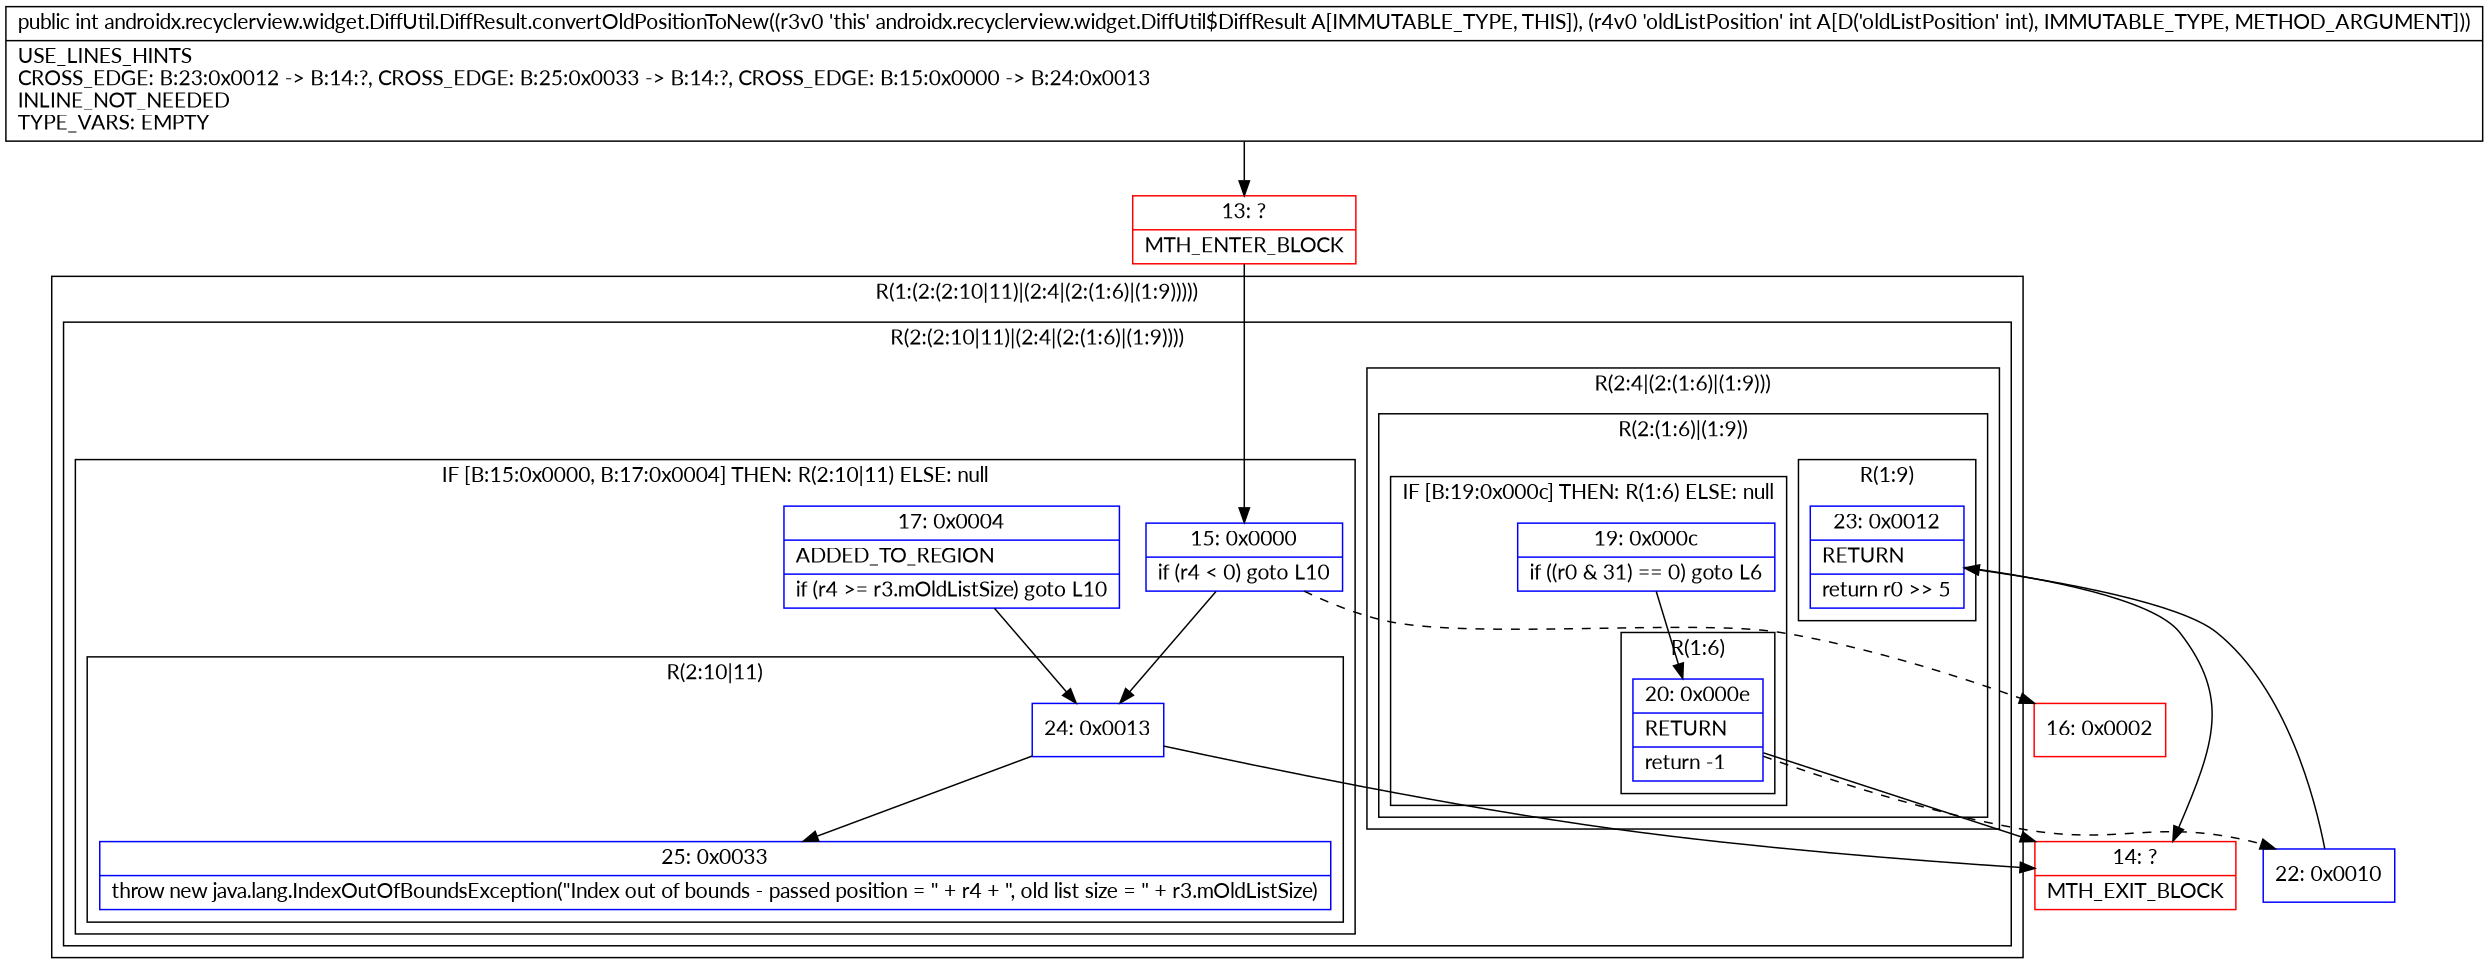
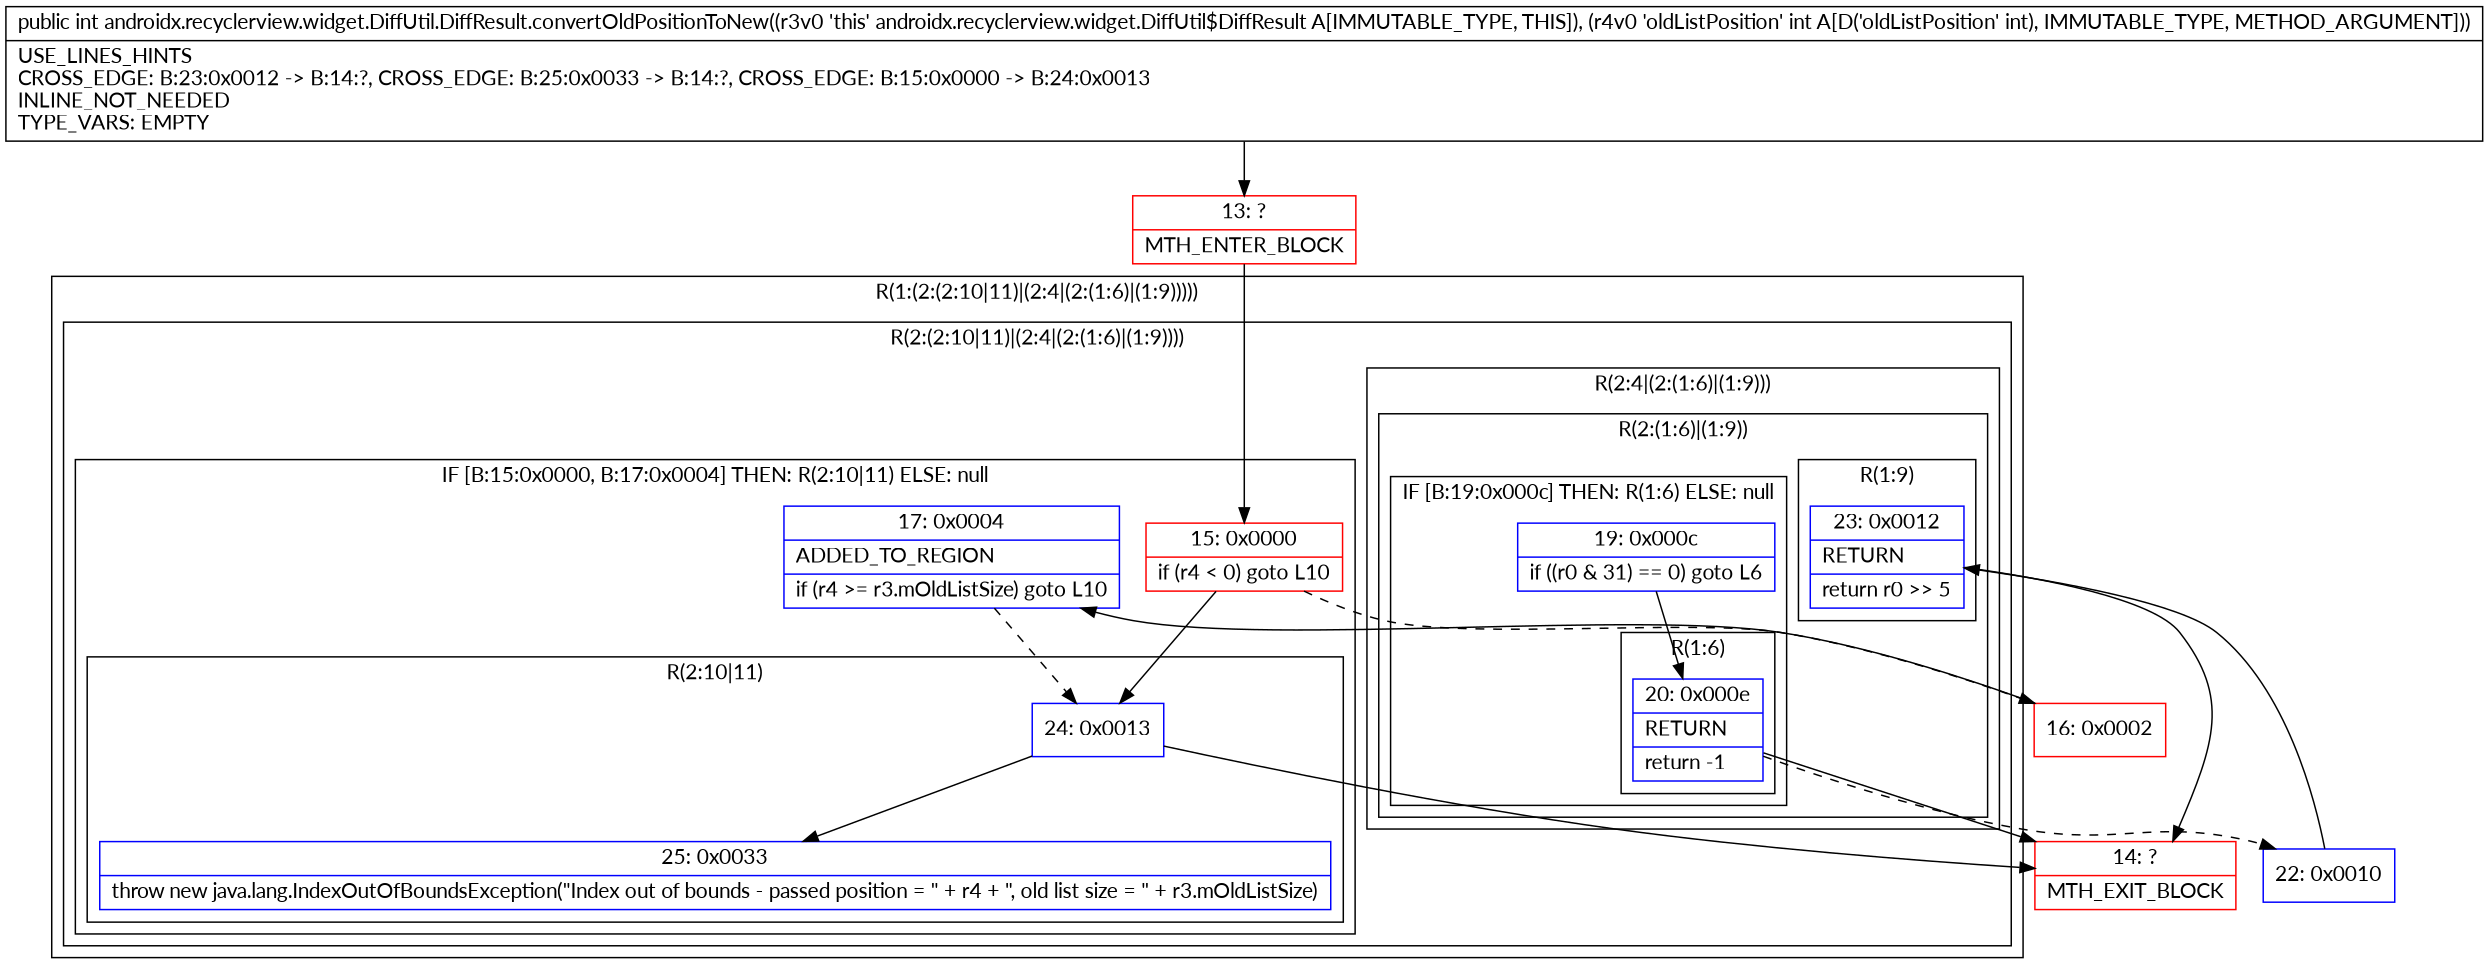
node "15: 0x0000": color blue -> red
edge "16: 0x0002" -> "17: 0x0004": added
edge "17: 0x0004" -> "24: 0x0013": style solid -> dashed
